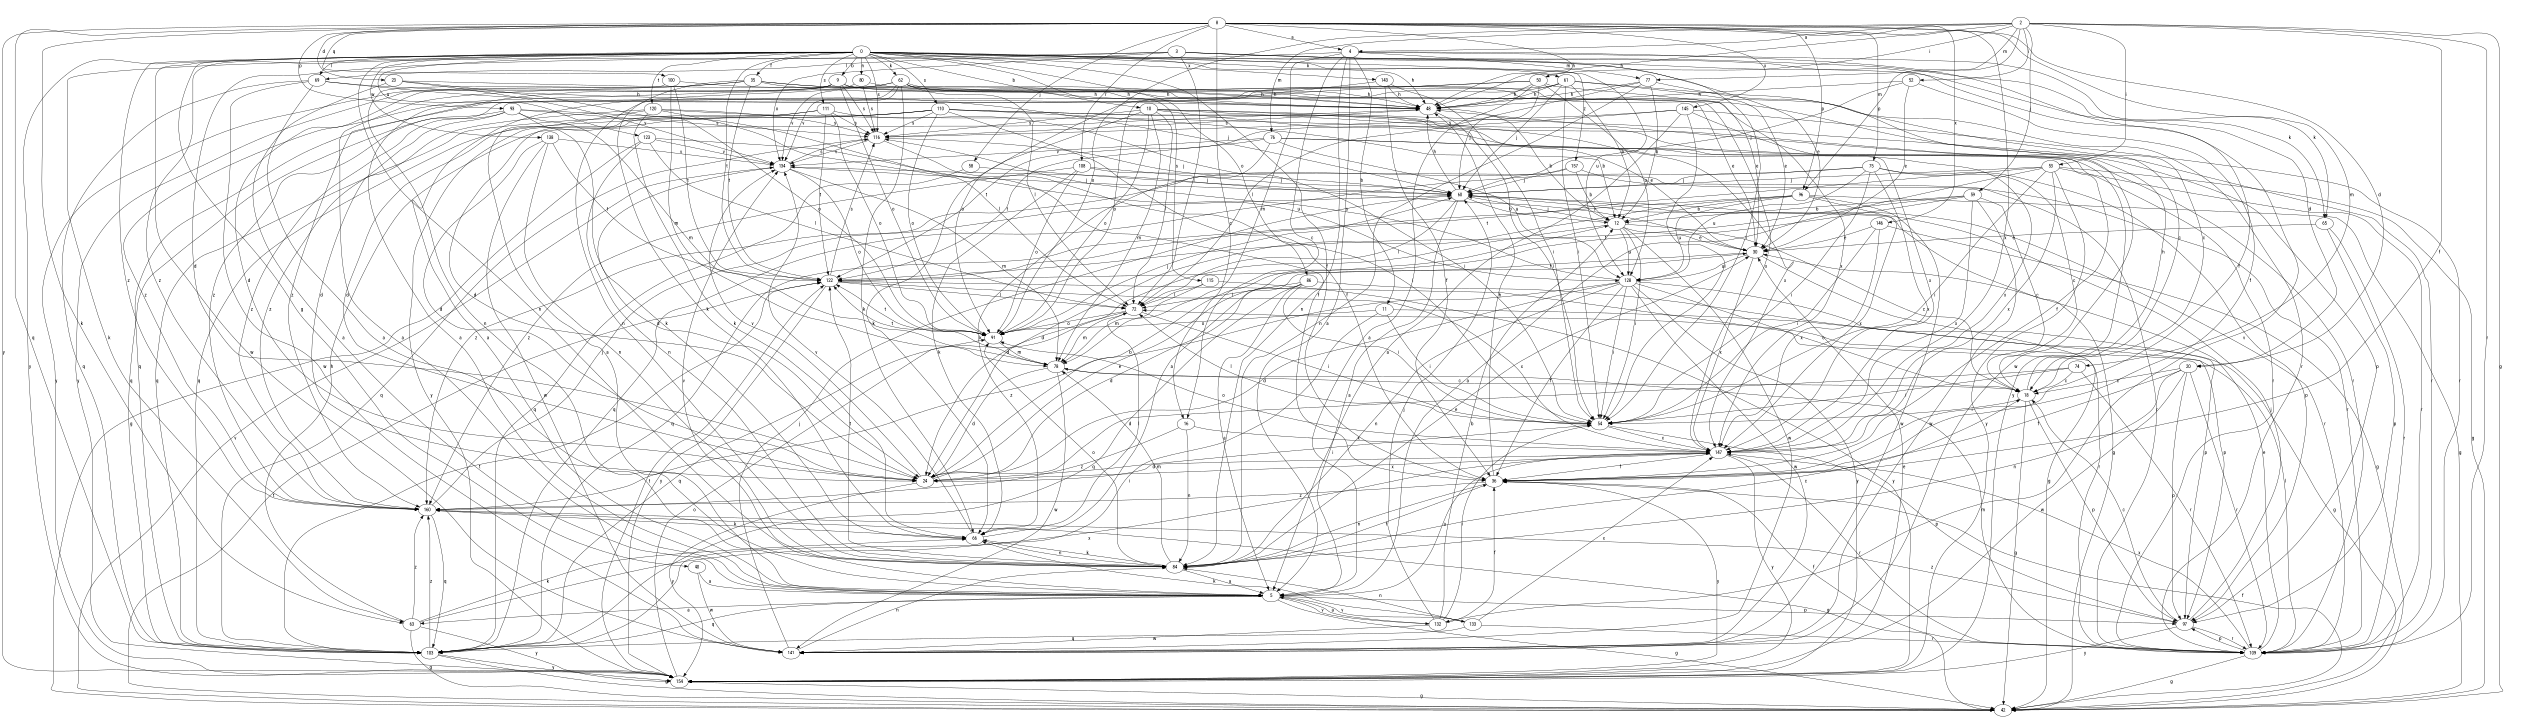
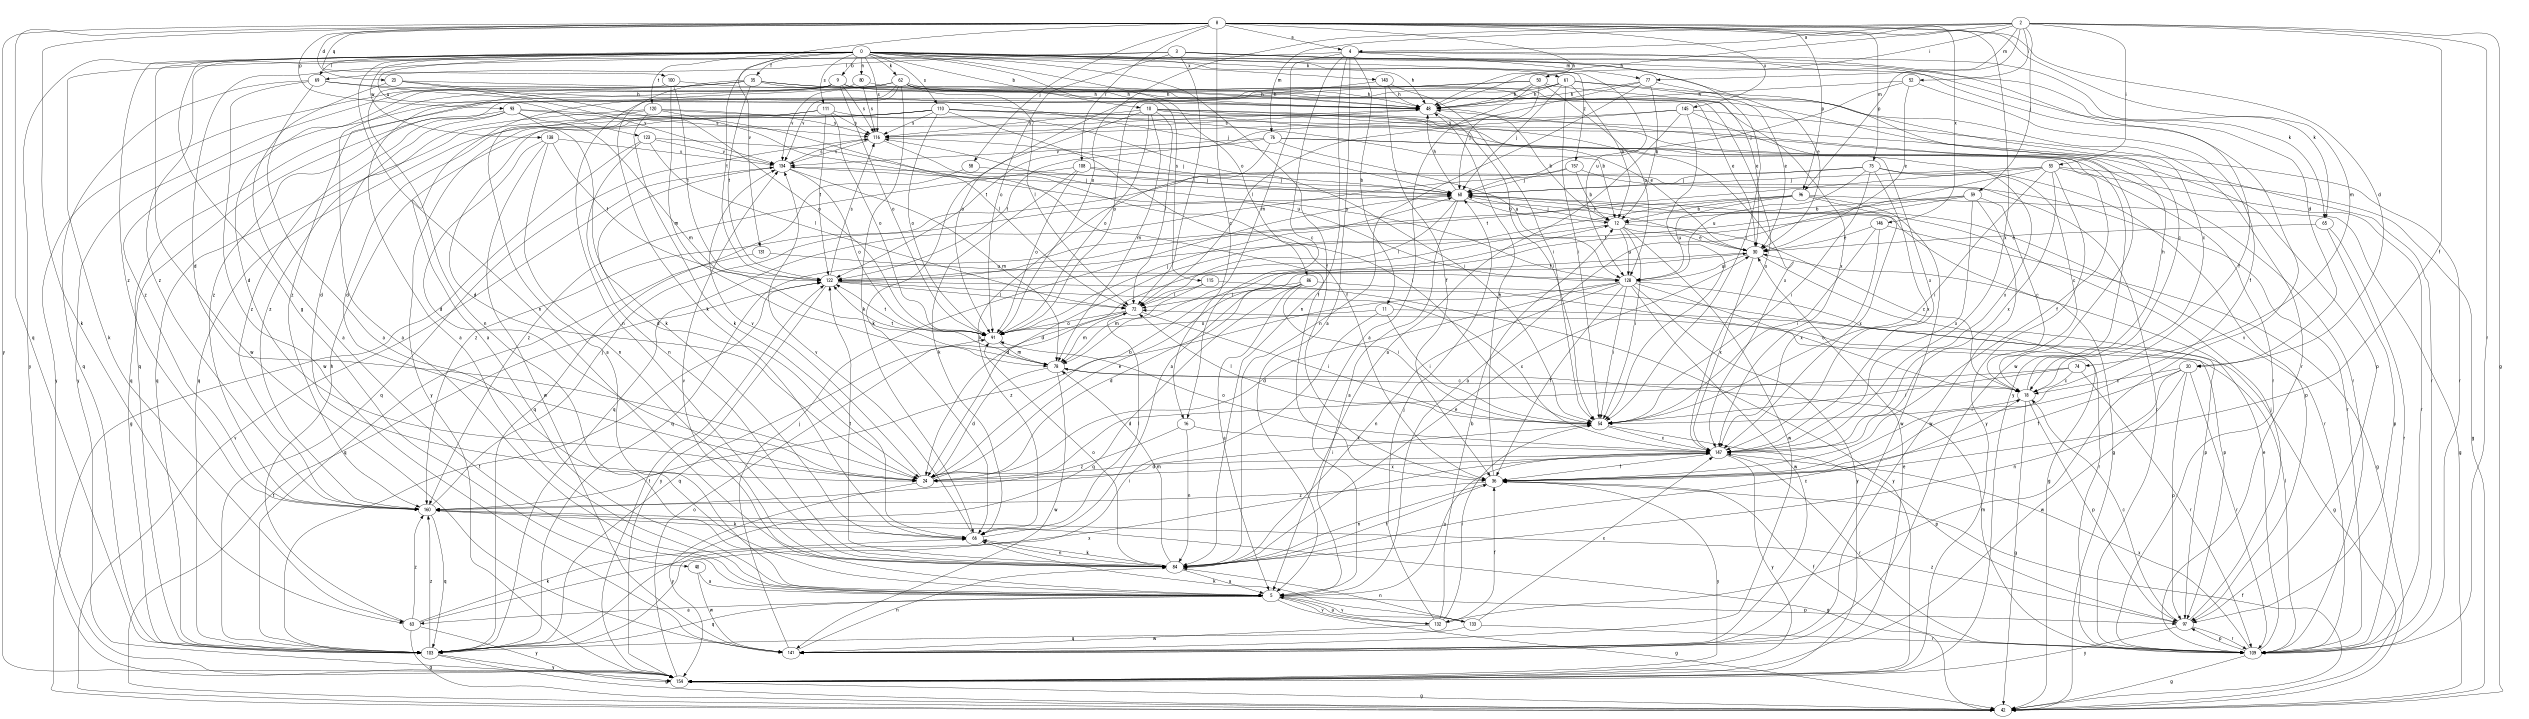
edge "3" -> "134": now "3" -> "91"
node "131": added
